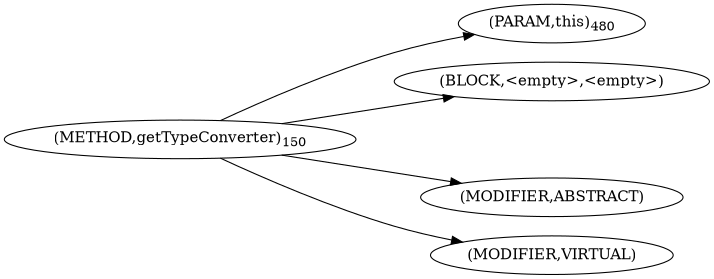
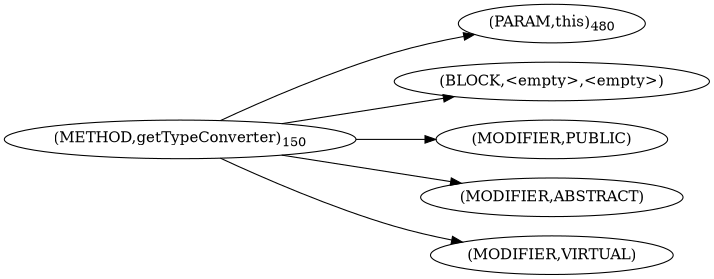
node "(MODIFIER,PUBLIC)": added
